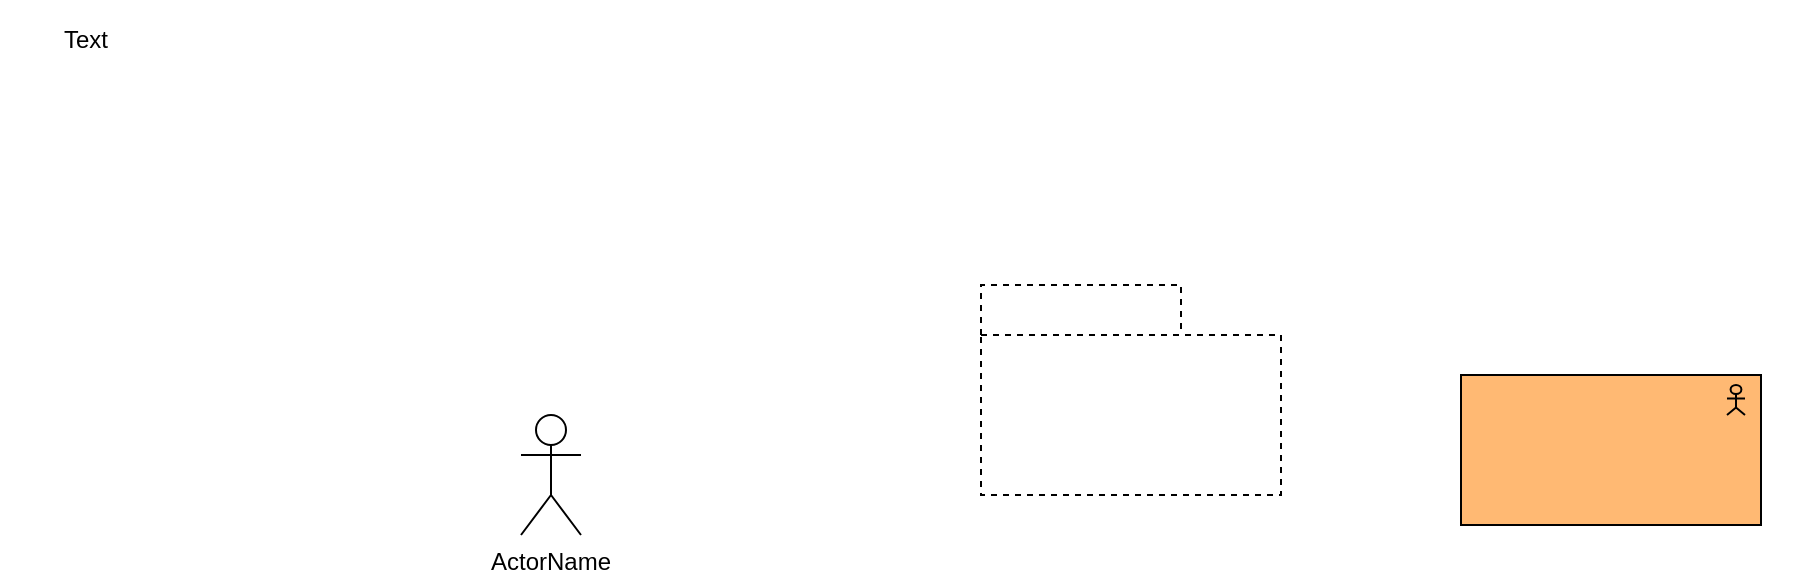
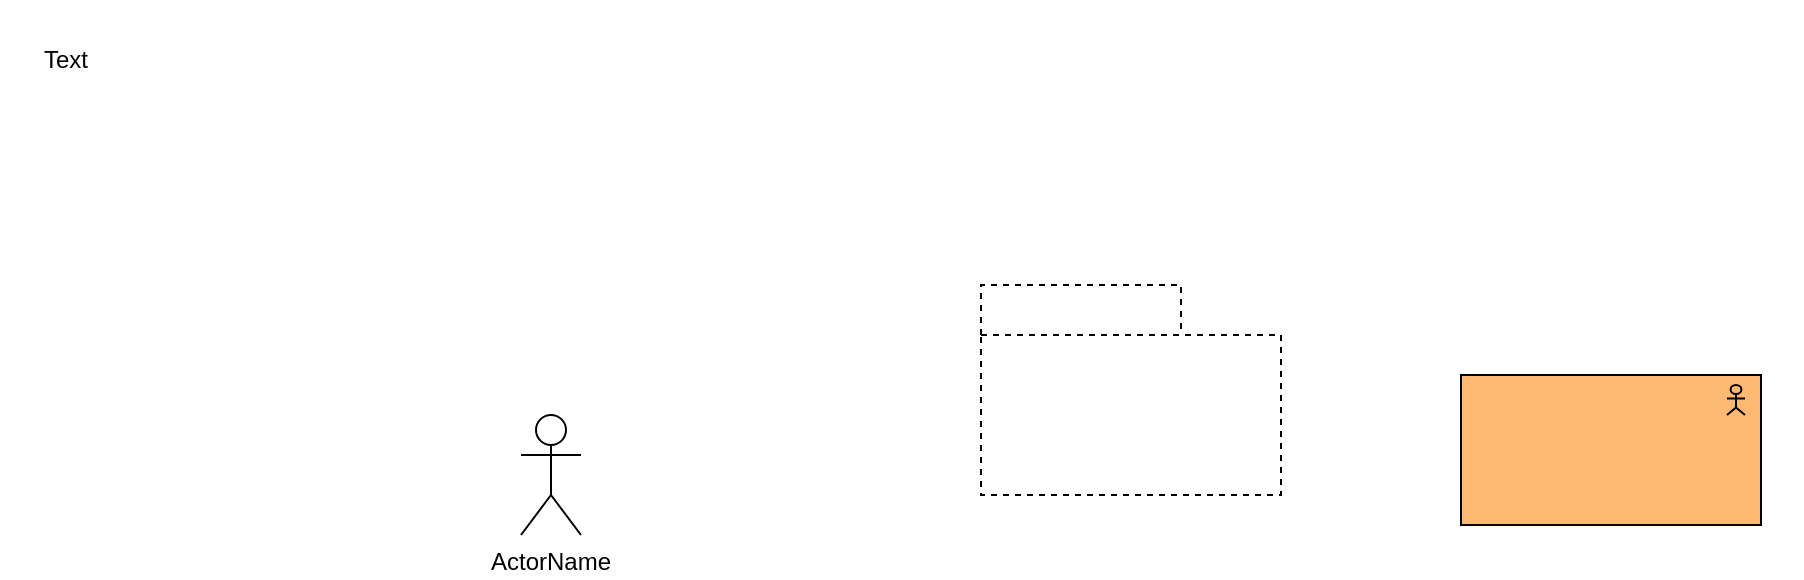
node "Text": moved (101, 41) -> (81, 61)
